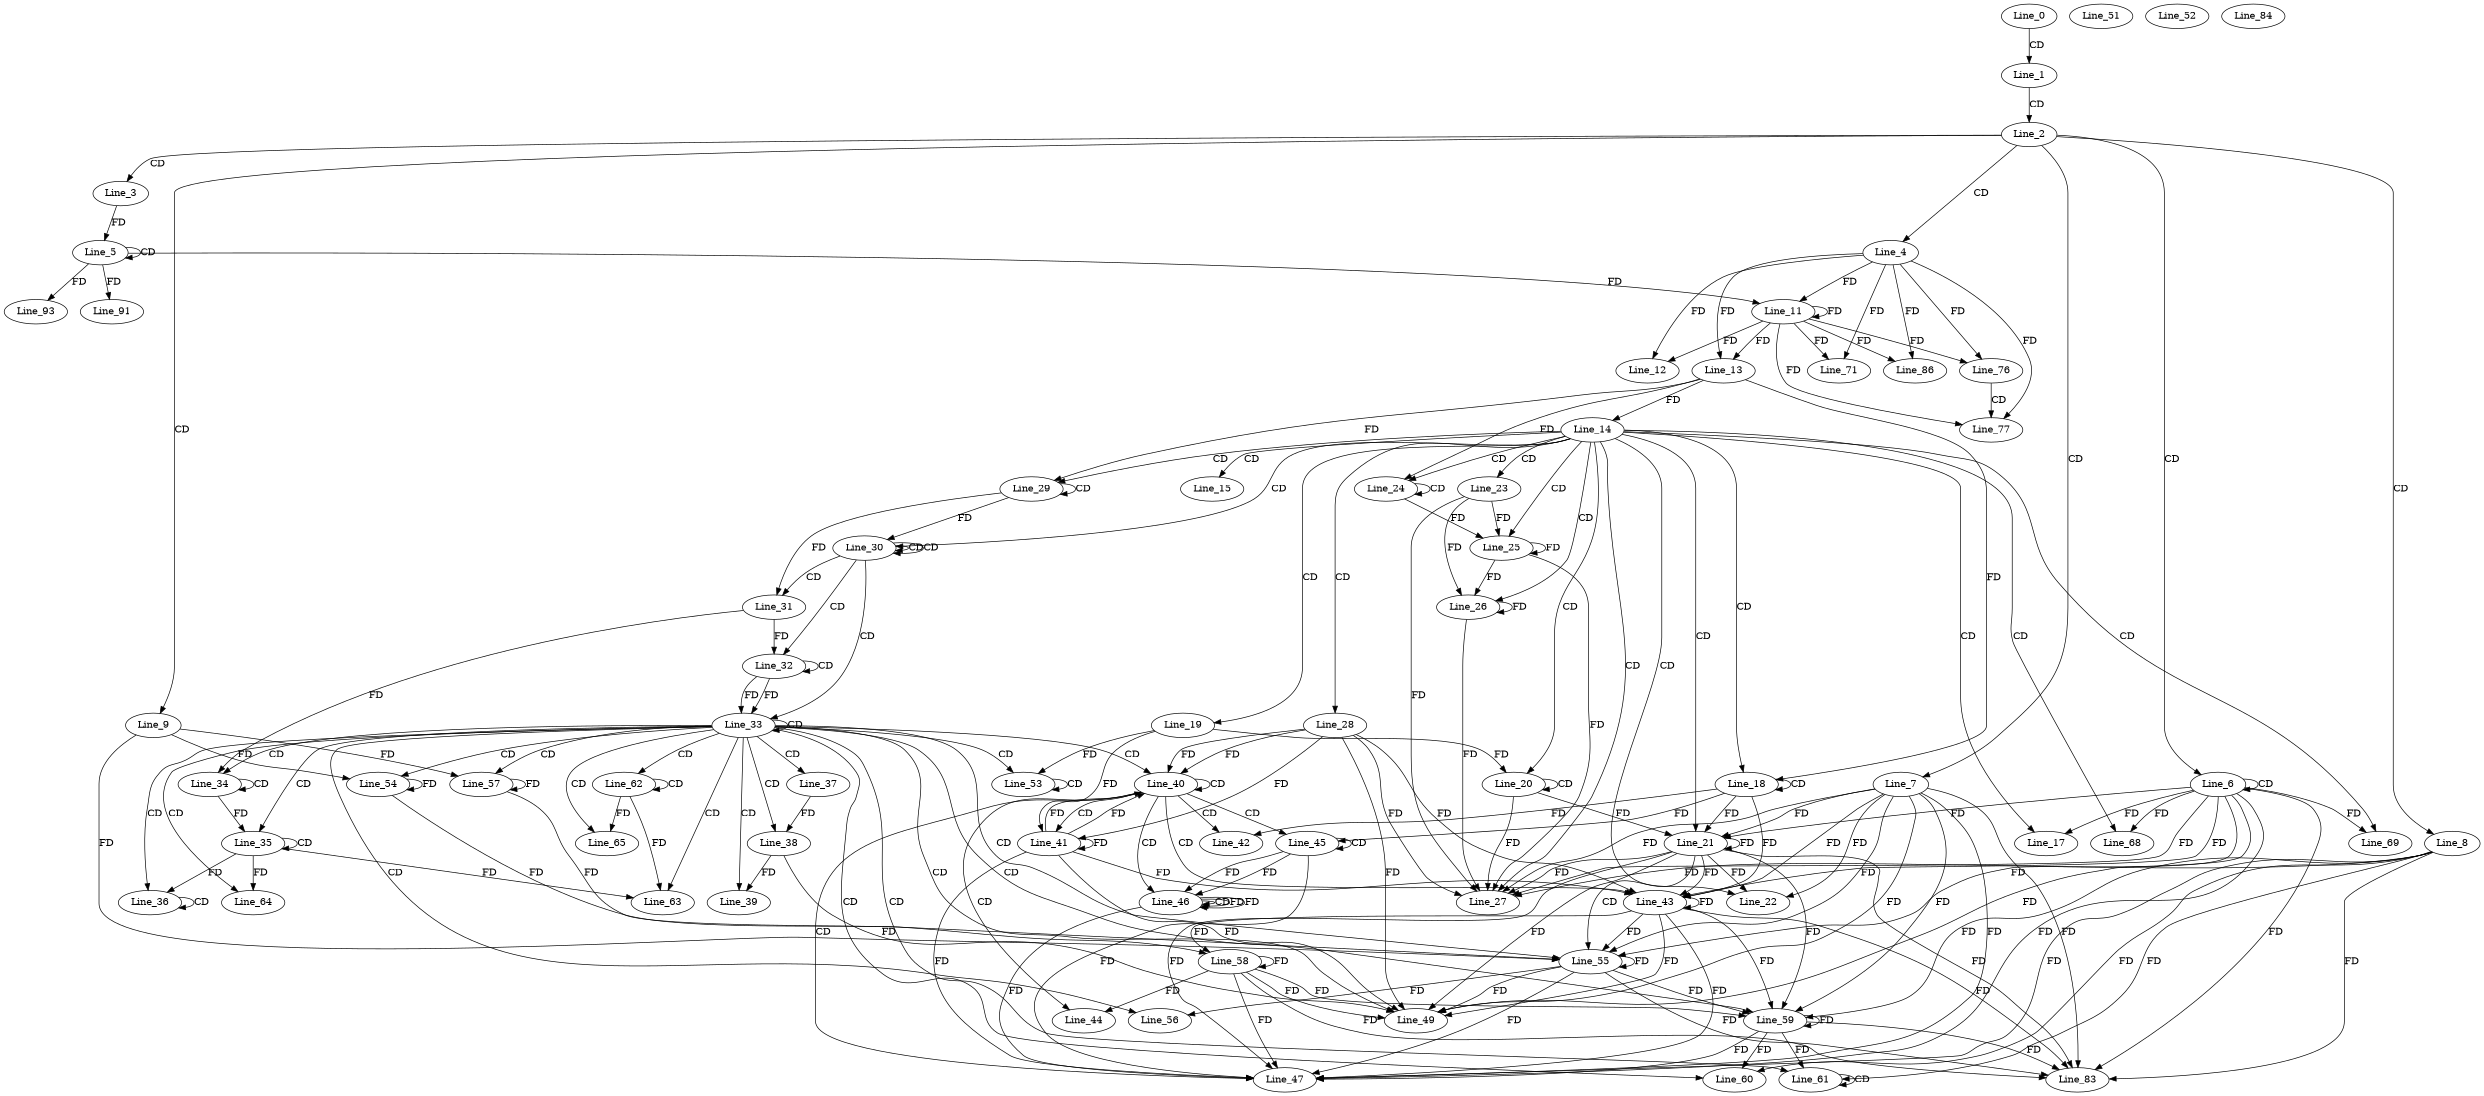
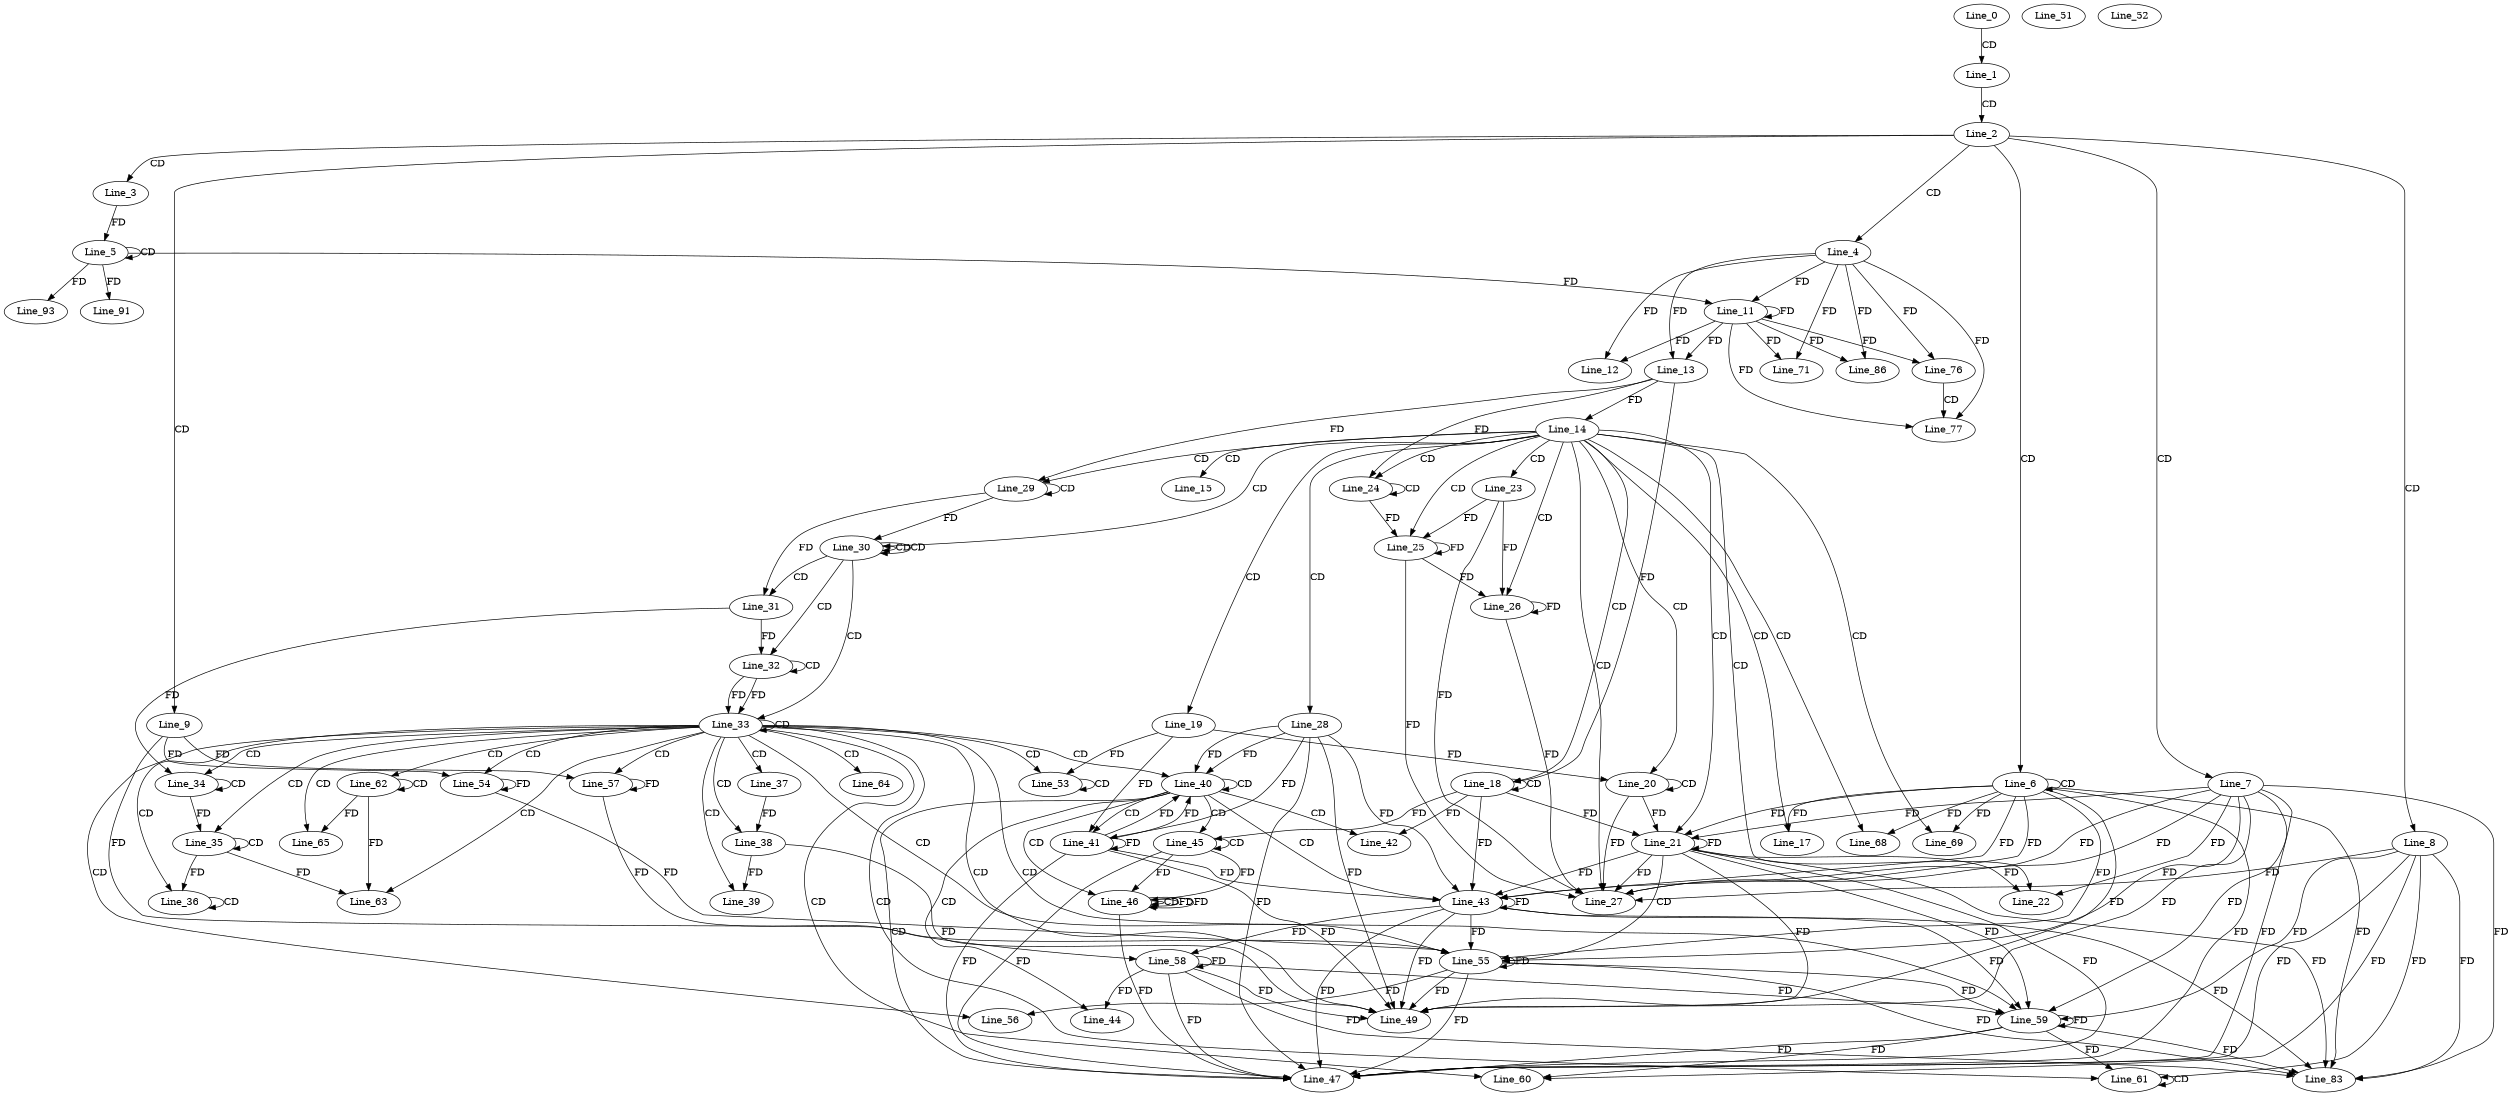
node "Line_84": removed
edge "Line_28" -> "Line_27": now "Line_28" -> "Line_47"
edge "Line_35" -> "Line_64": removed, label "FD"
